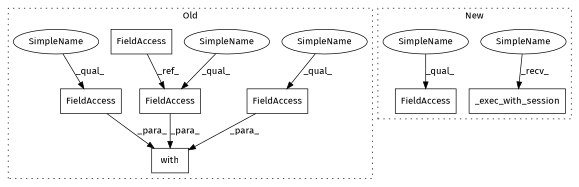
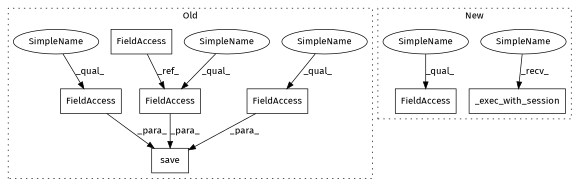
node "with": label "with" -> "save"
